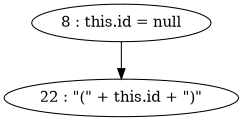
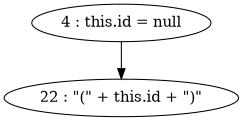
node "8 : this.id = null": label "8 : this.id = null" -> "4 : this.id = null"
